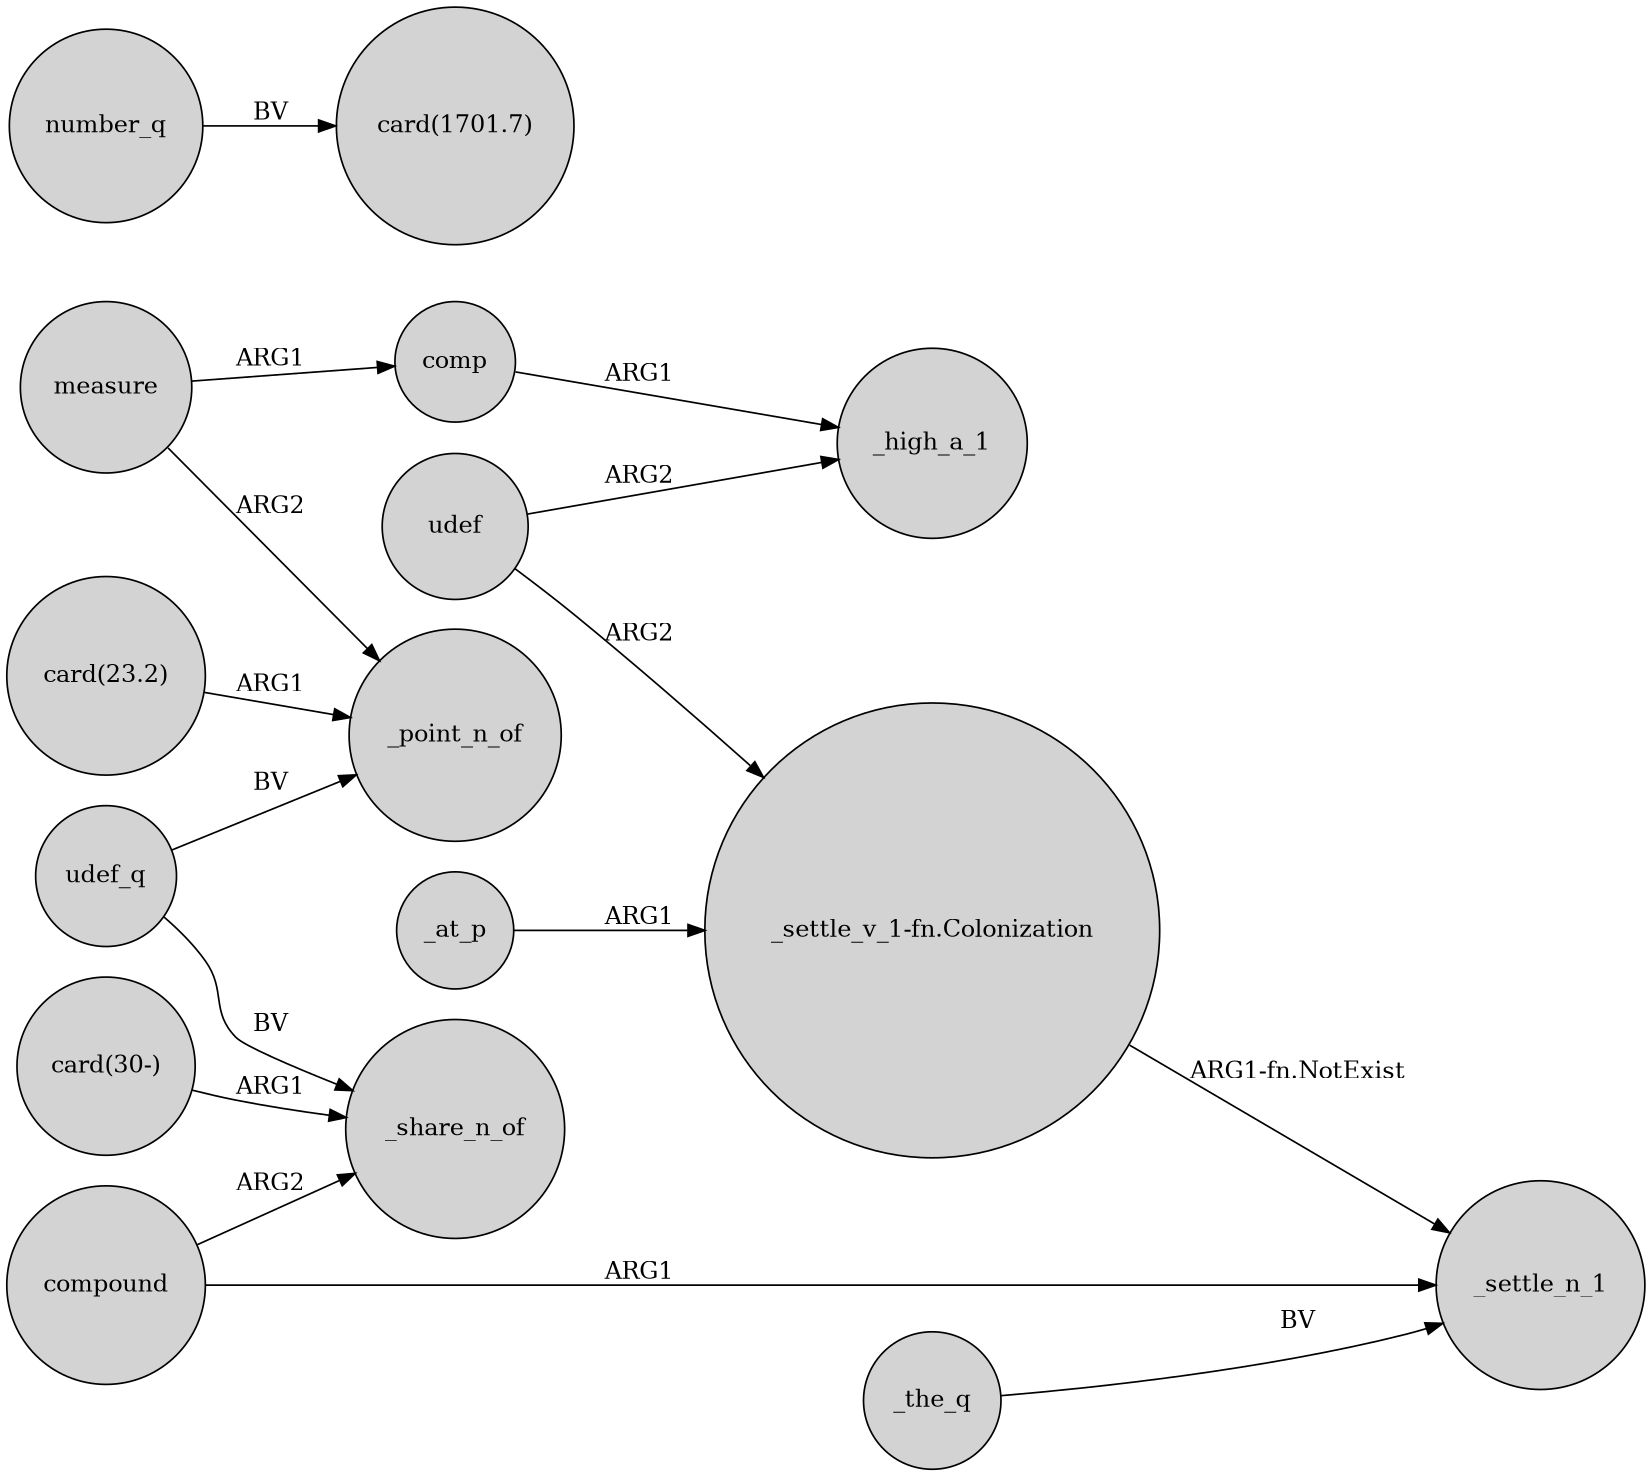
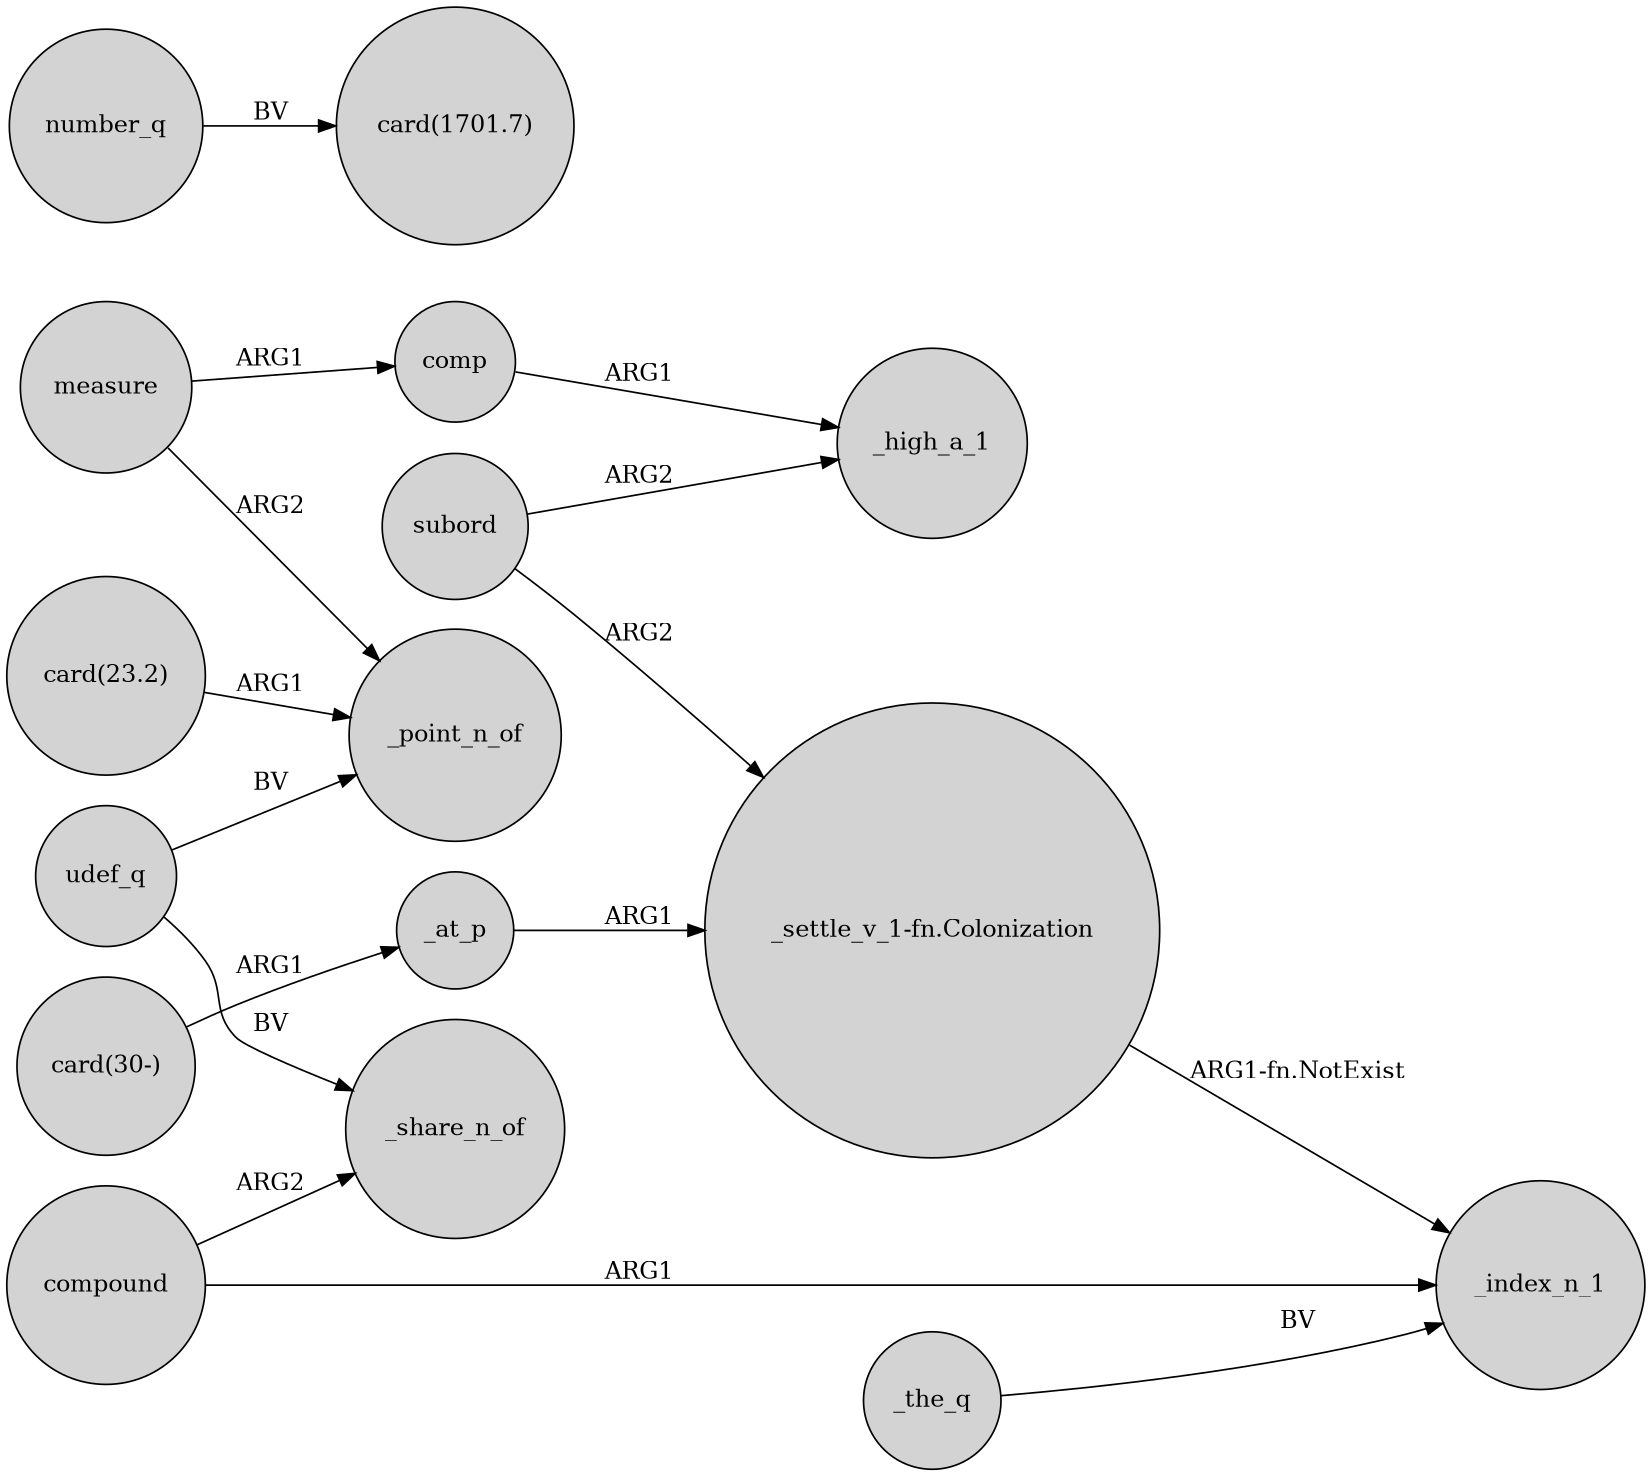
node "udef": label "udef" -> "subord"
edge "card(30-)" -> "_share_n_of": now "card(30-)" -> "_at_p"
node "_settle_n_1": label "_settle_n_1" -> "_index_n_1"
